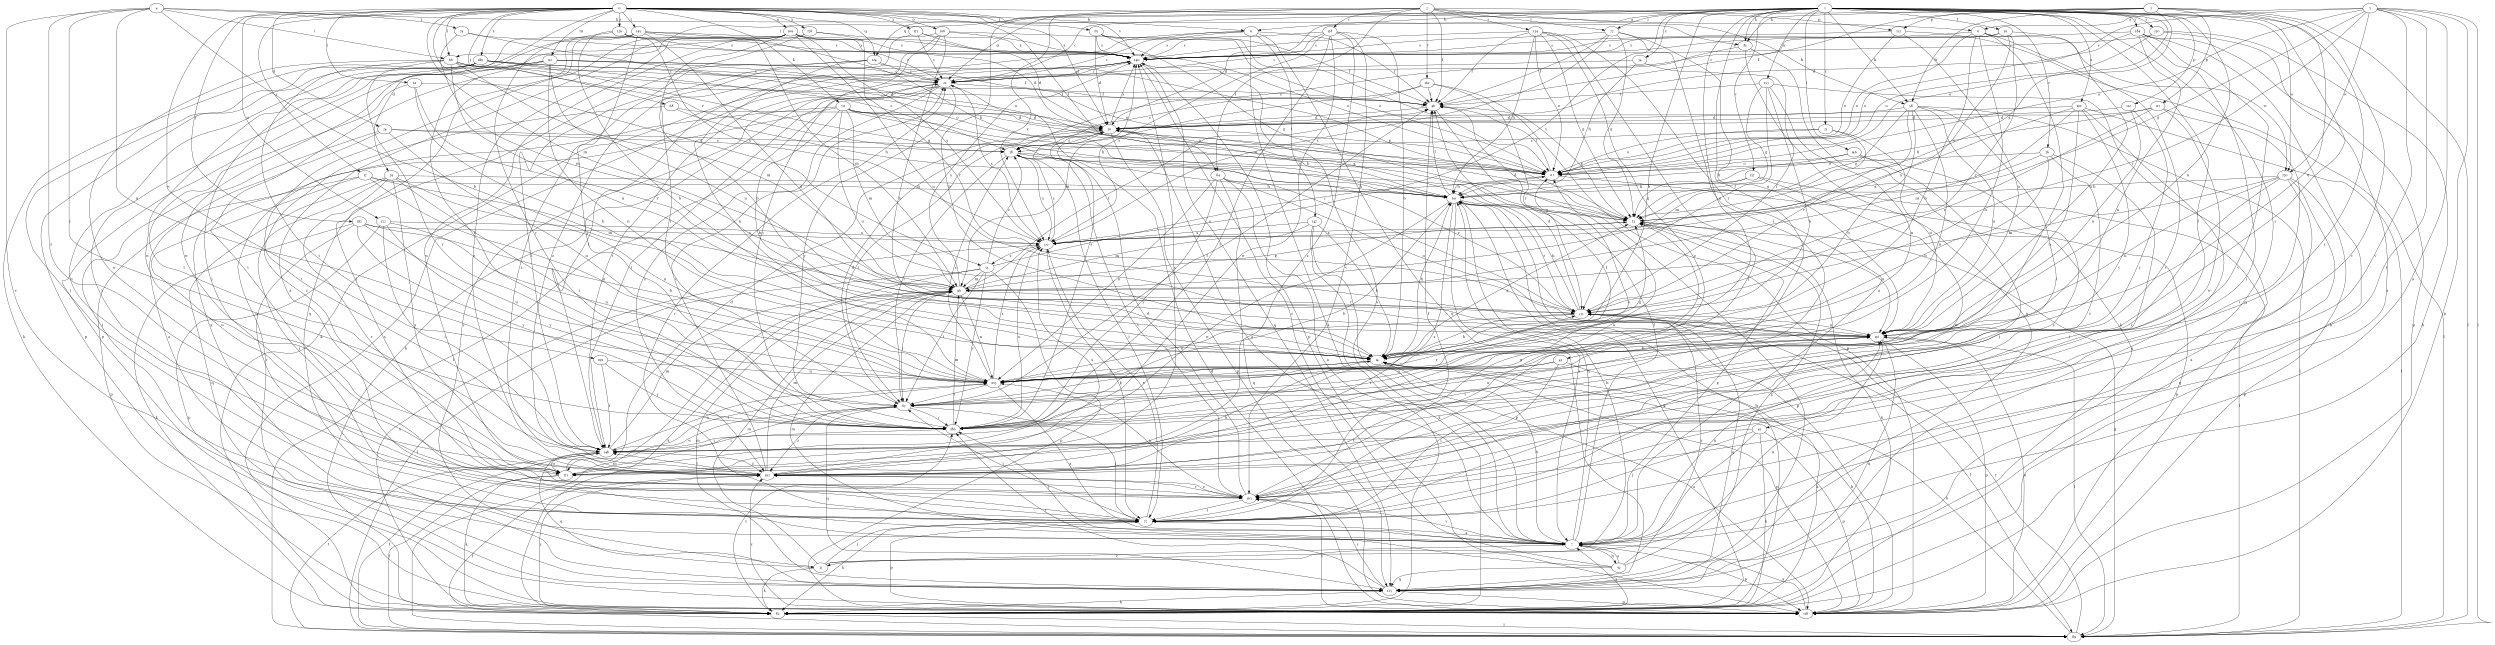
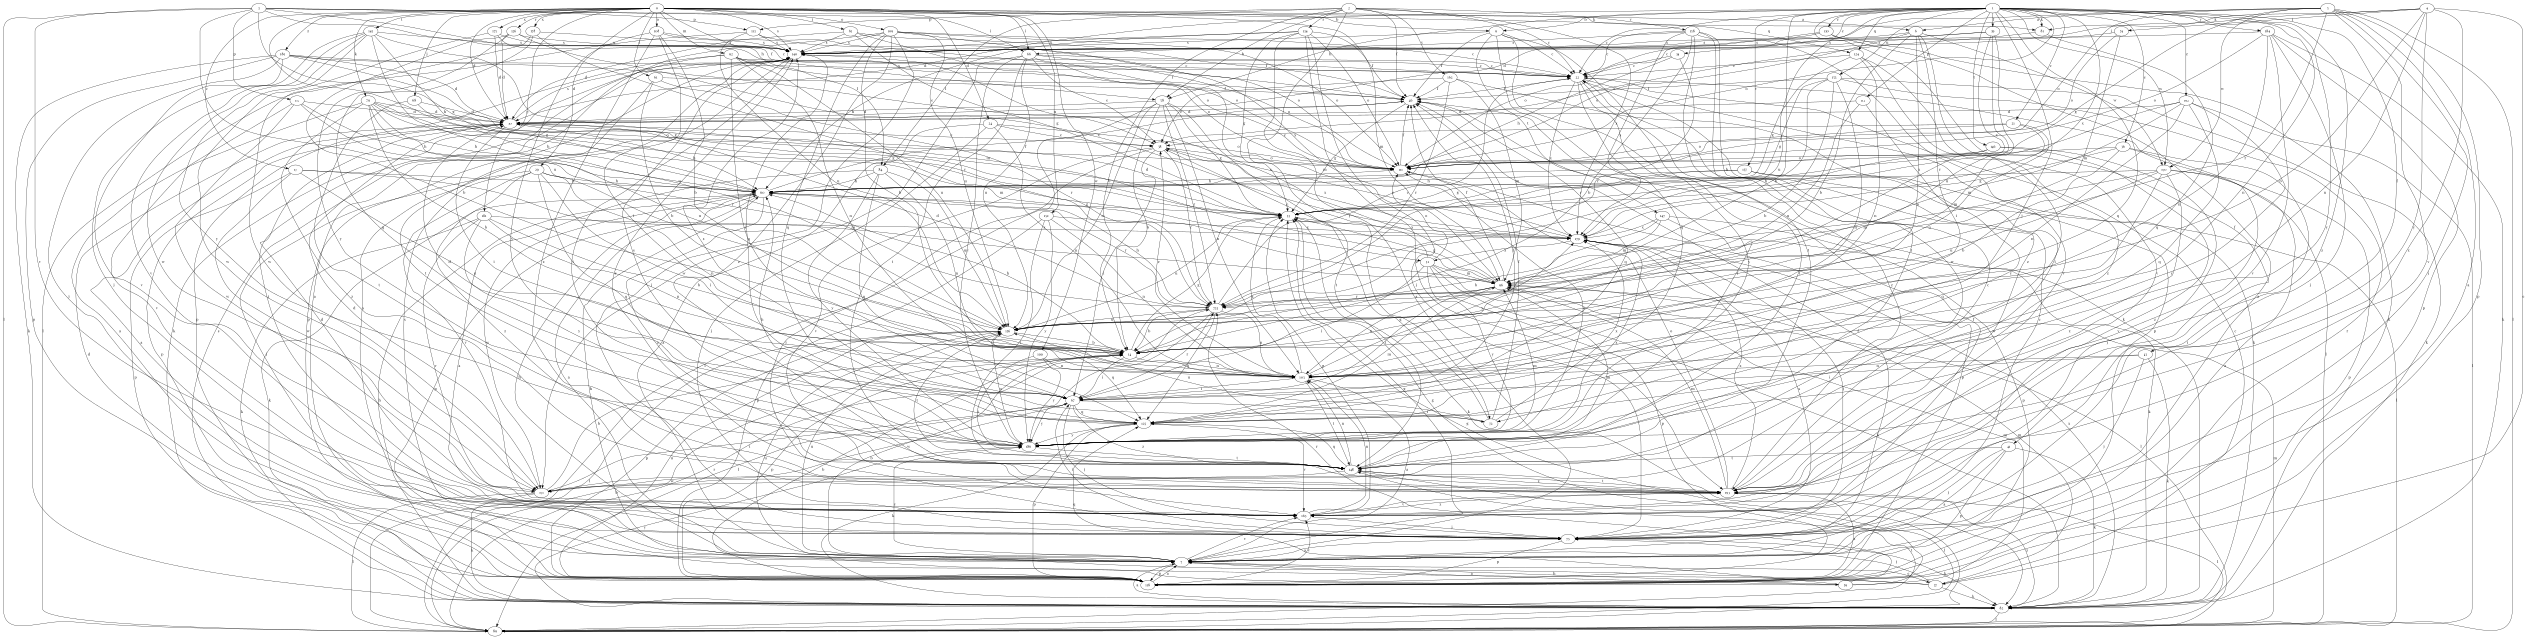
edge "72" -> "67": reversed
edge "81" -> "82": now "153" -> "82"
